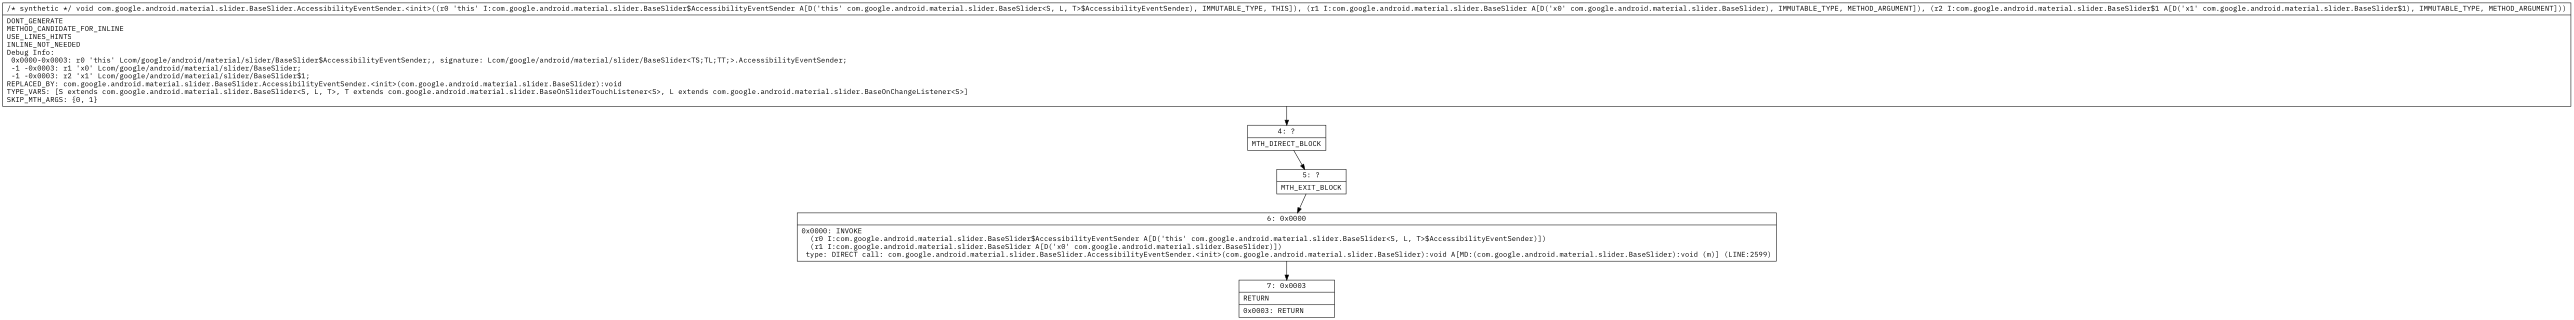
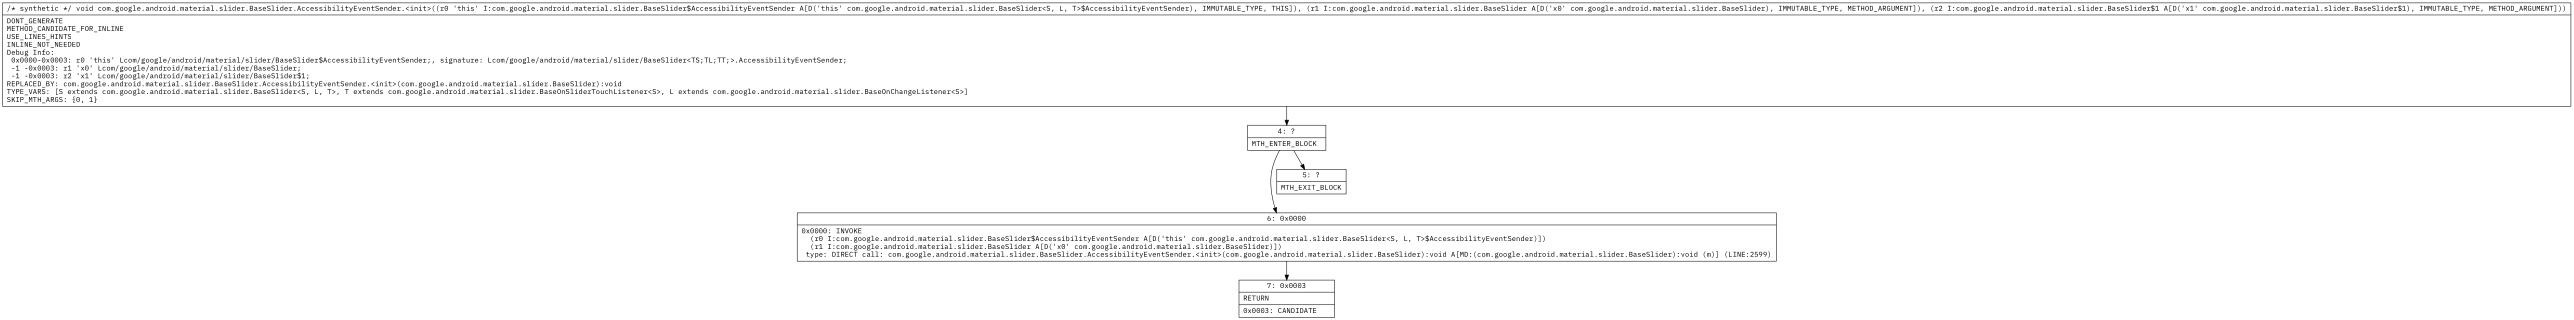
node "4: ?": text "MTH_DIRECT_BLOCK" -> "MTH_ENTER_BLOCK"
edge "5: ?" -> "6: 0x0000": now "4: ?" -> "6: 0x0000"
node "7: 0x0003": text "0x0003: RETURN" -> "0x0003: CANDIDATE"
